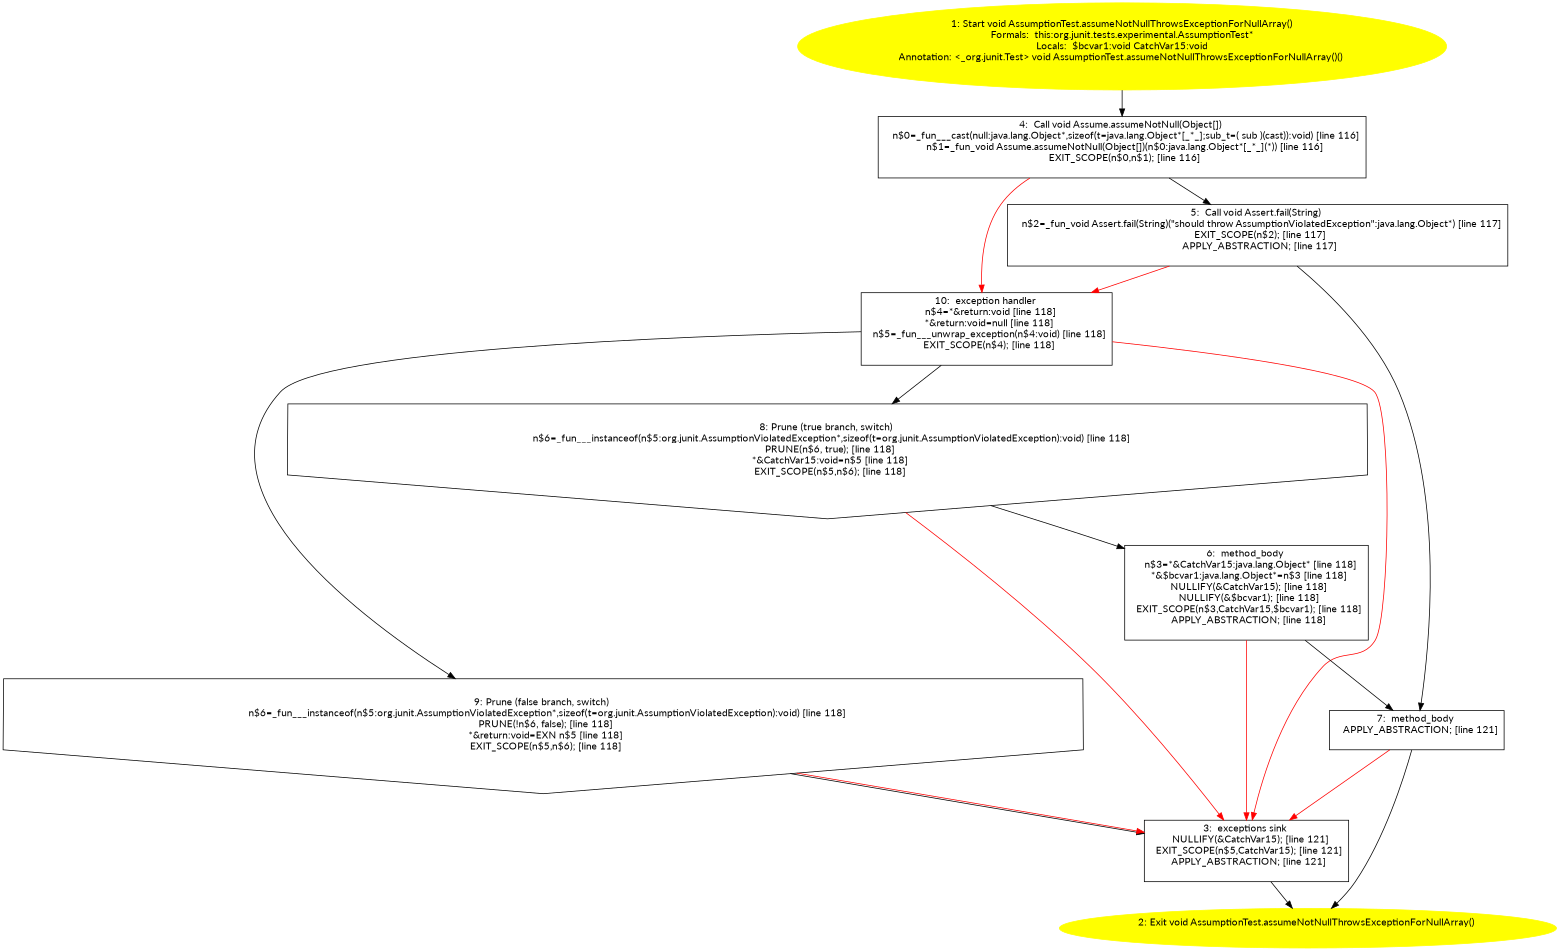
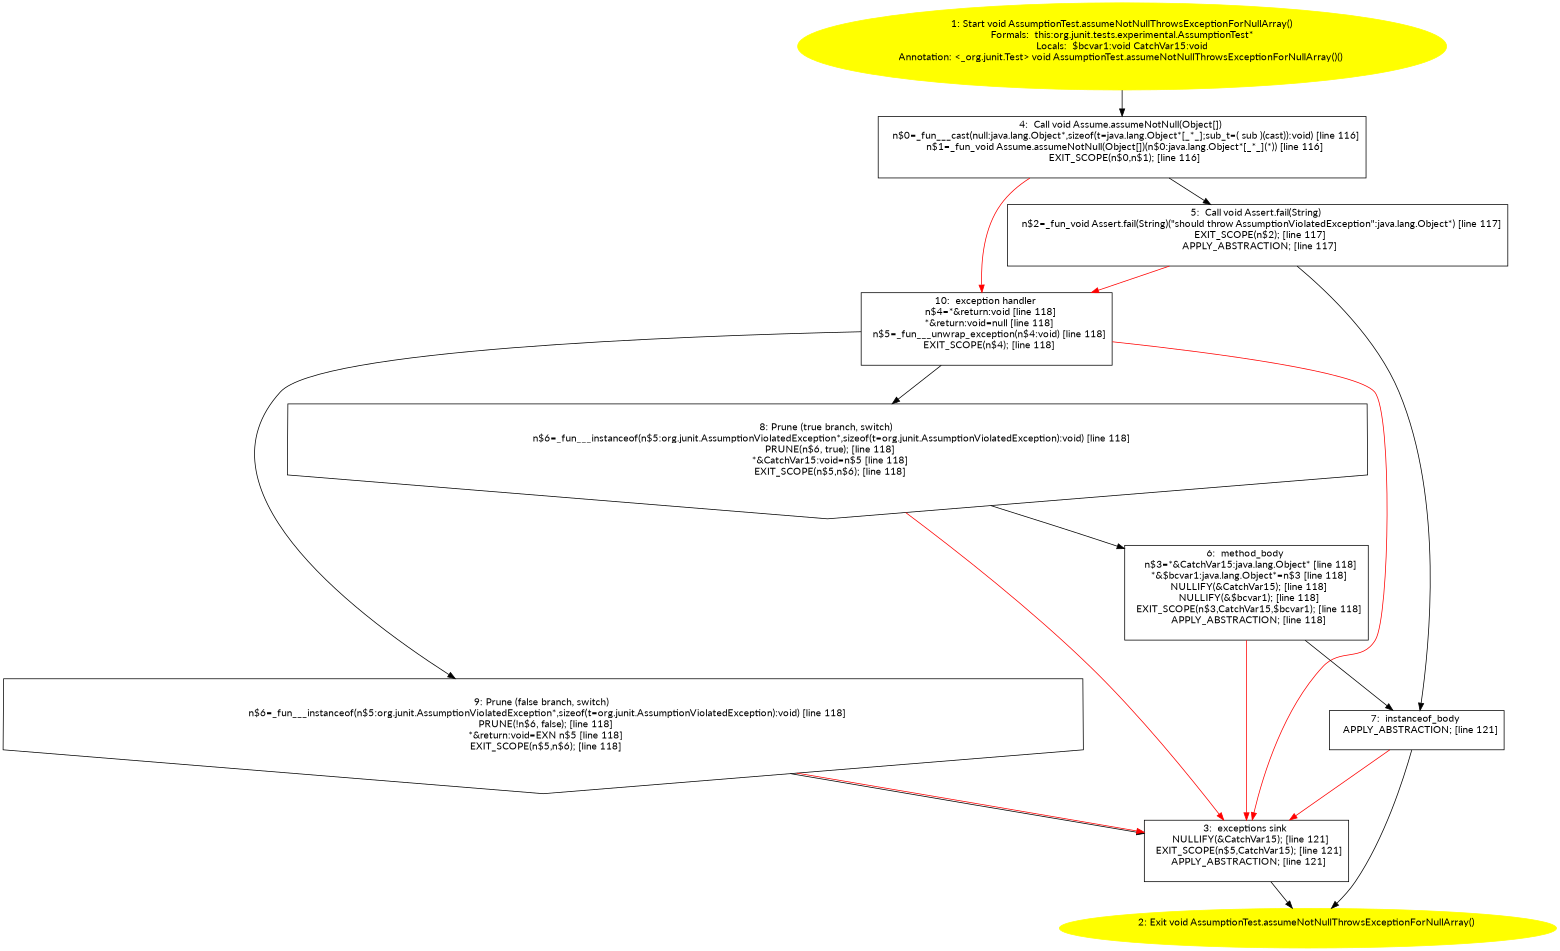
node "7:  method_body APPLY_ABSTRACTION; [line 121]": label "7:  method_body APPLY_ABSTRACTION; [line 121]" -> "7:  instanceof_body APPLY_ABSTRACTION; [line 121]"
